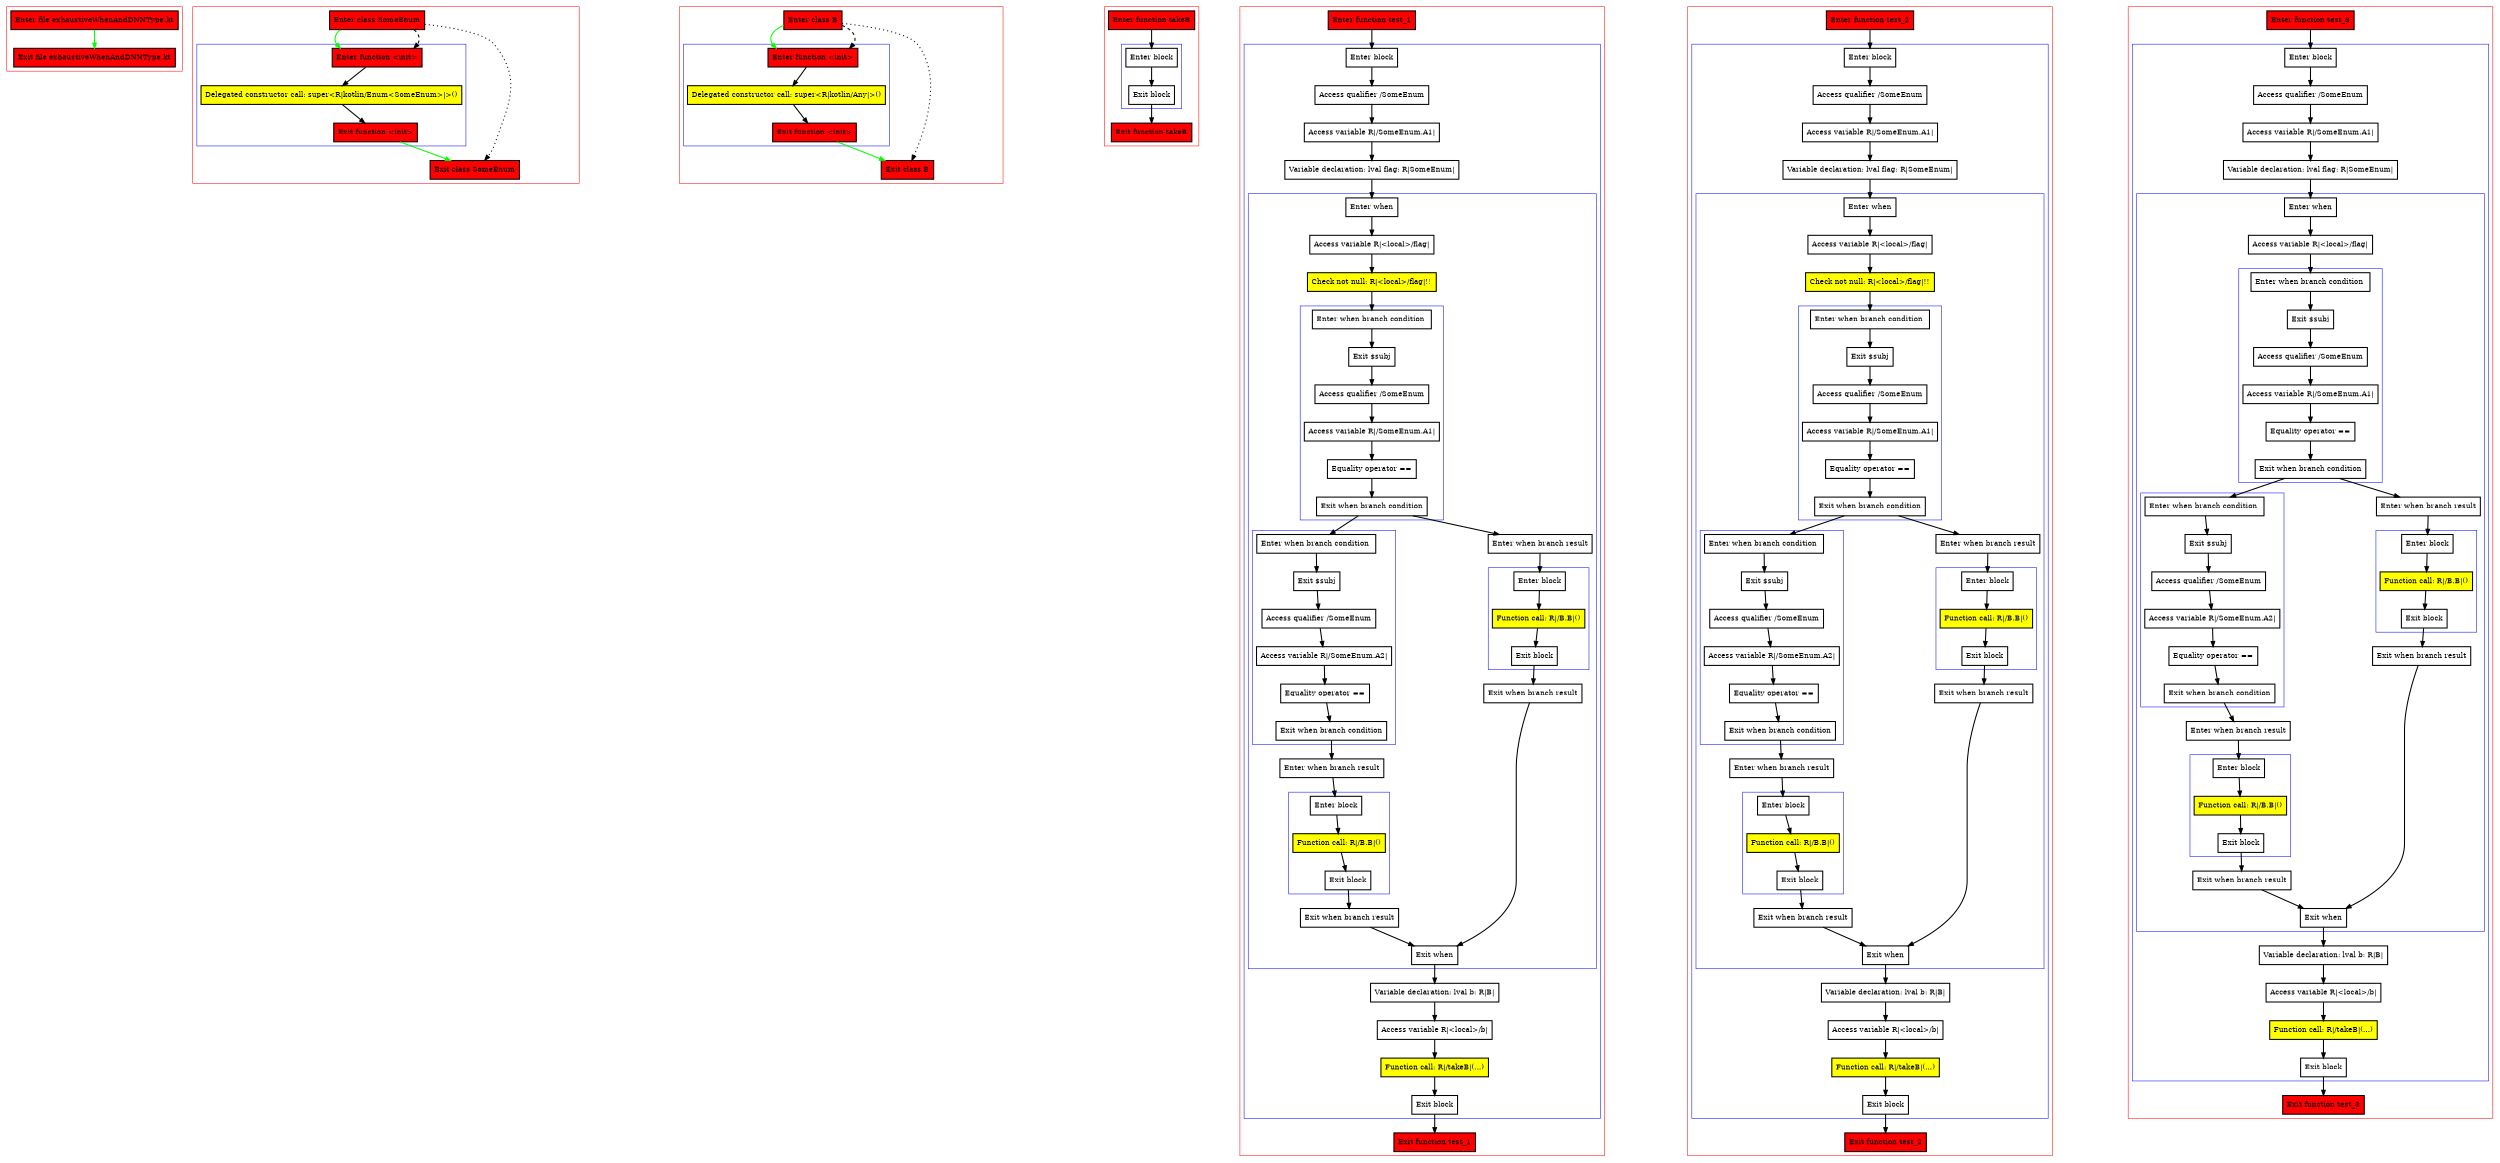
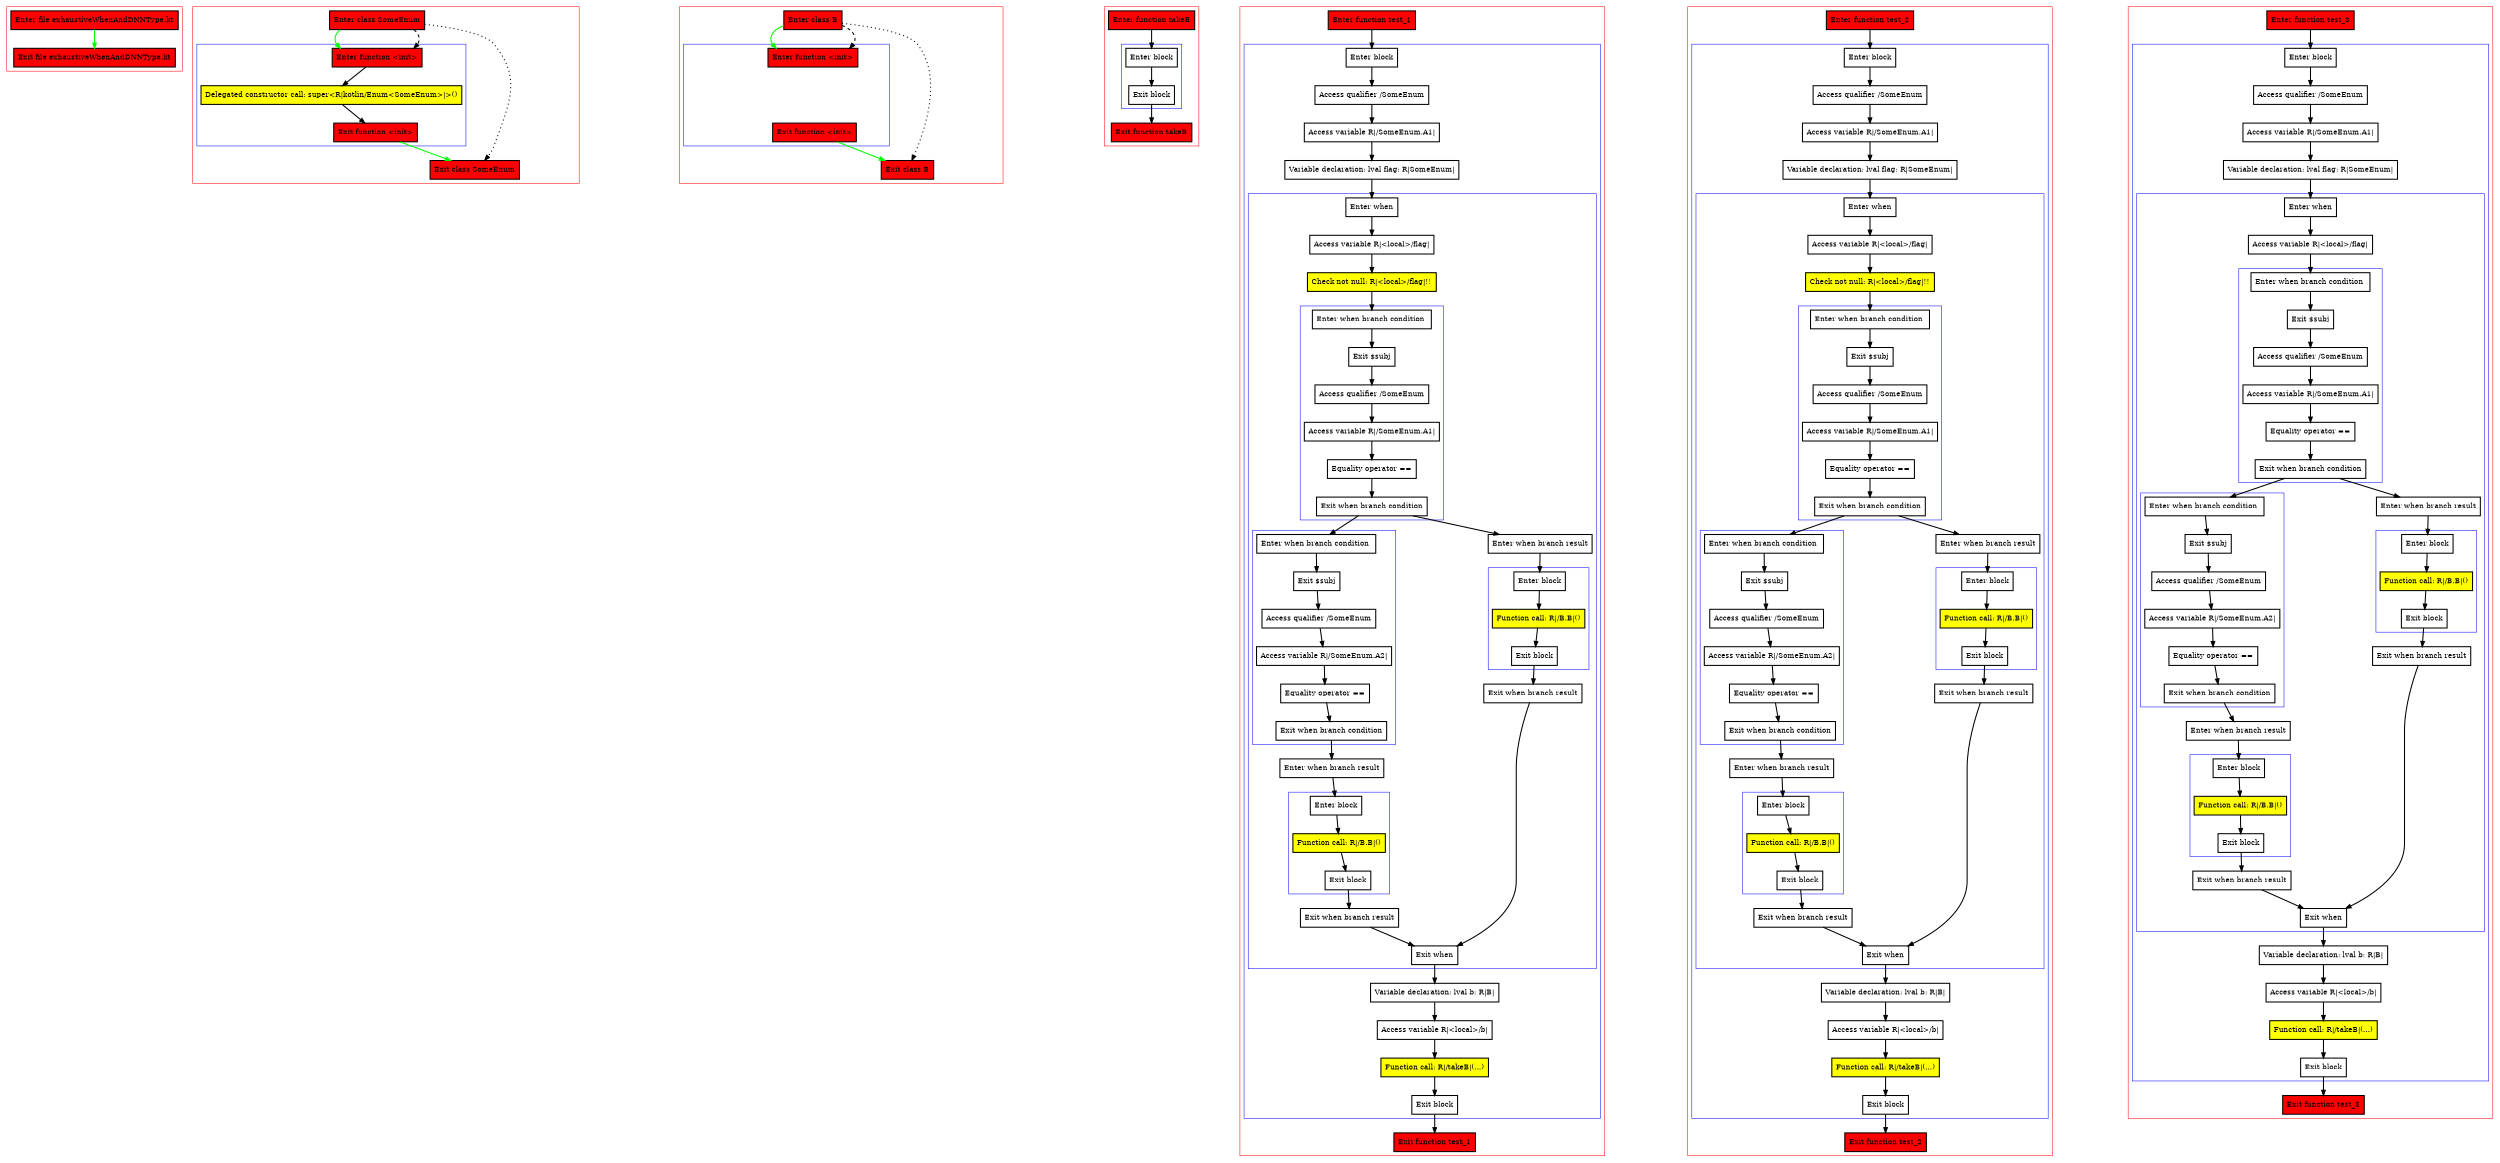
node "Delegated constructor call: super<R|kotlin/Any|>()": removed
